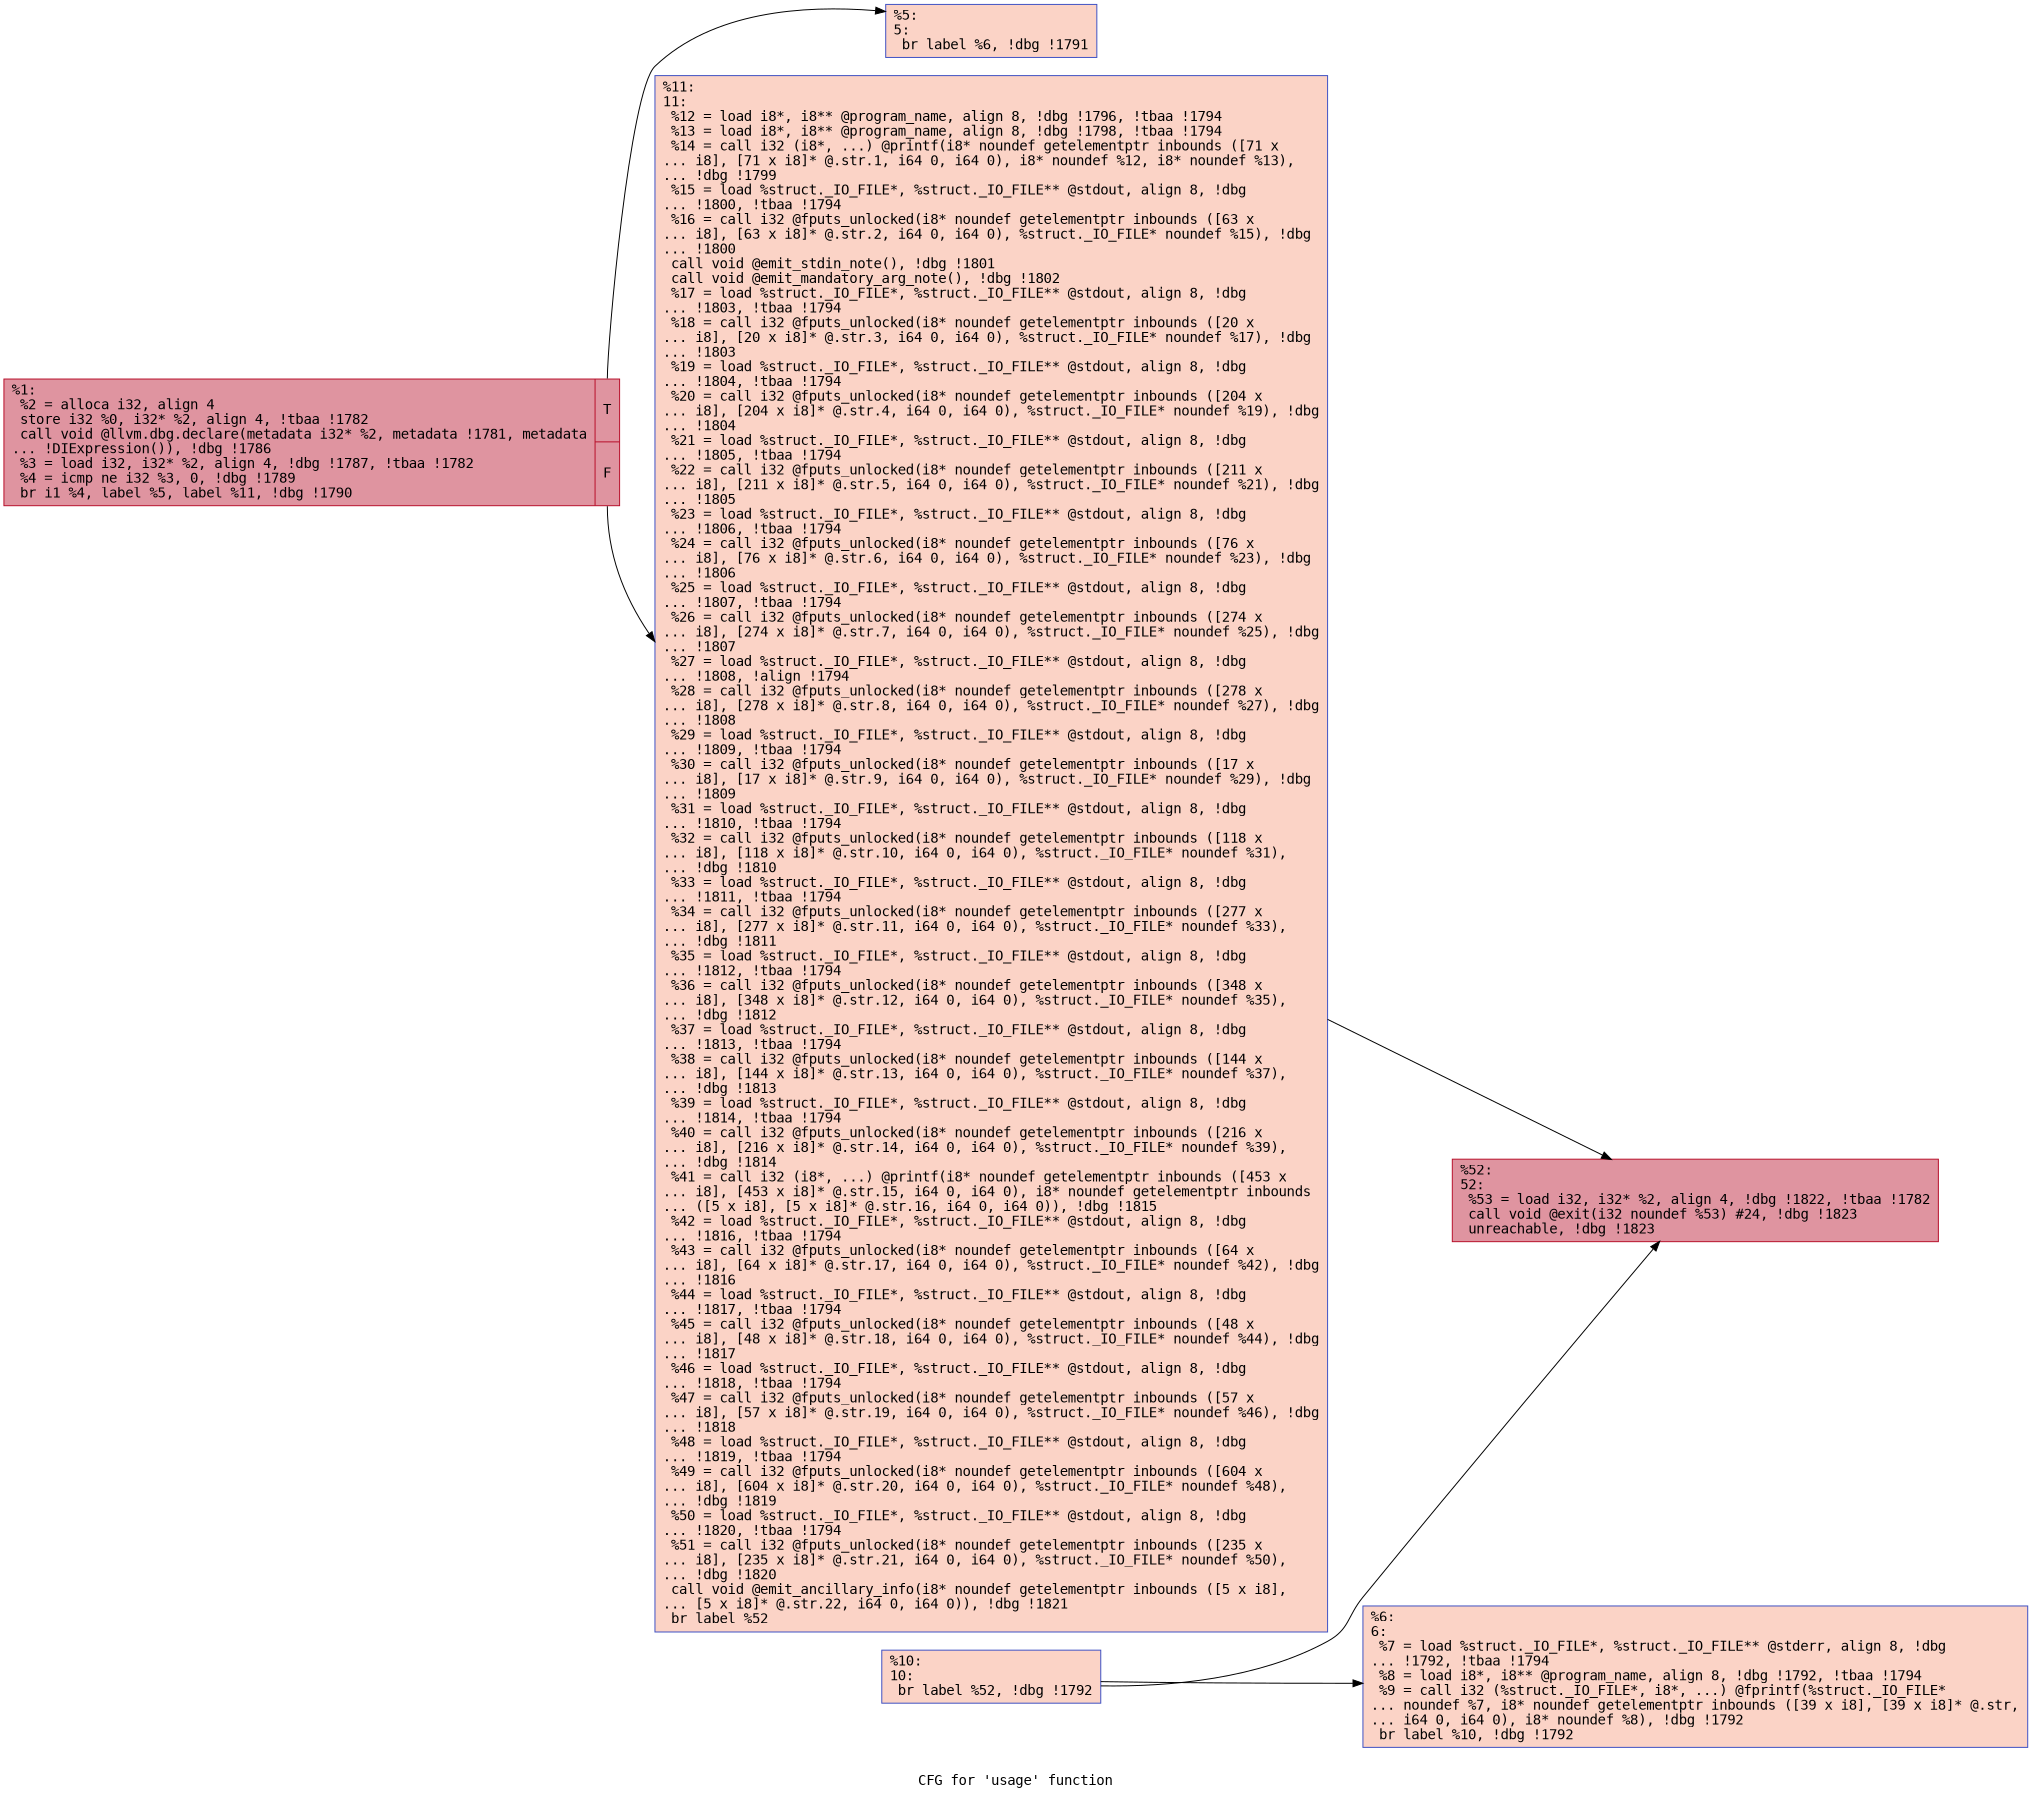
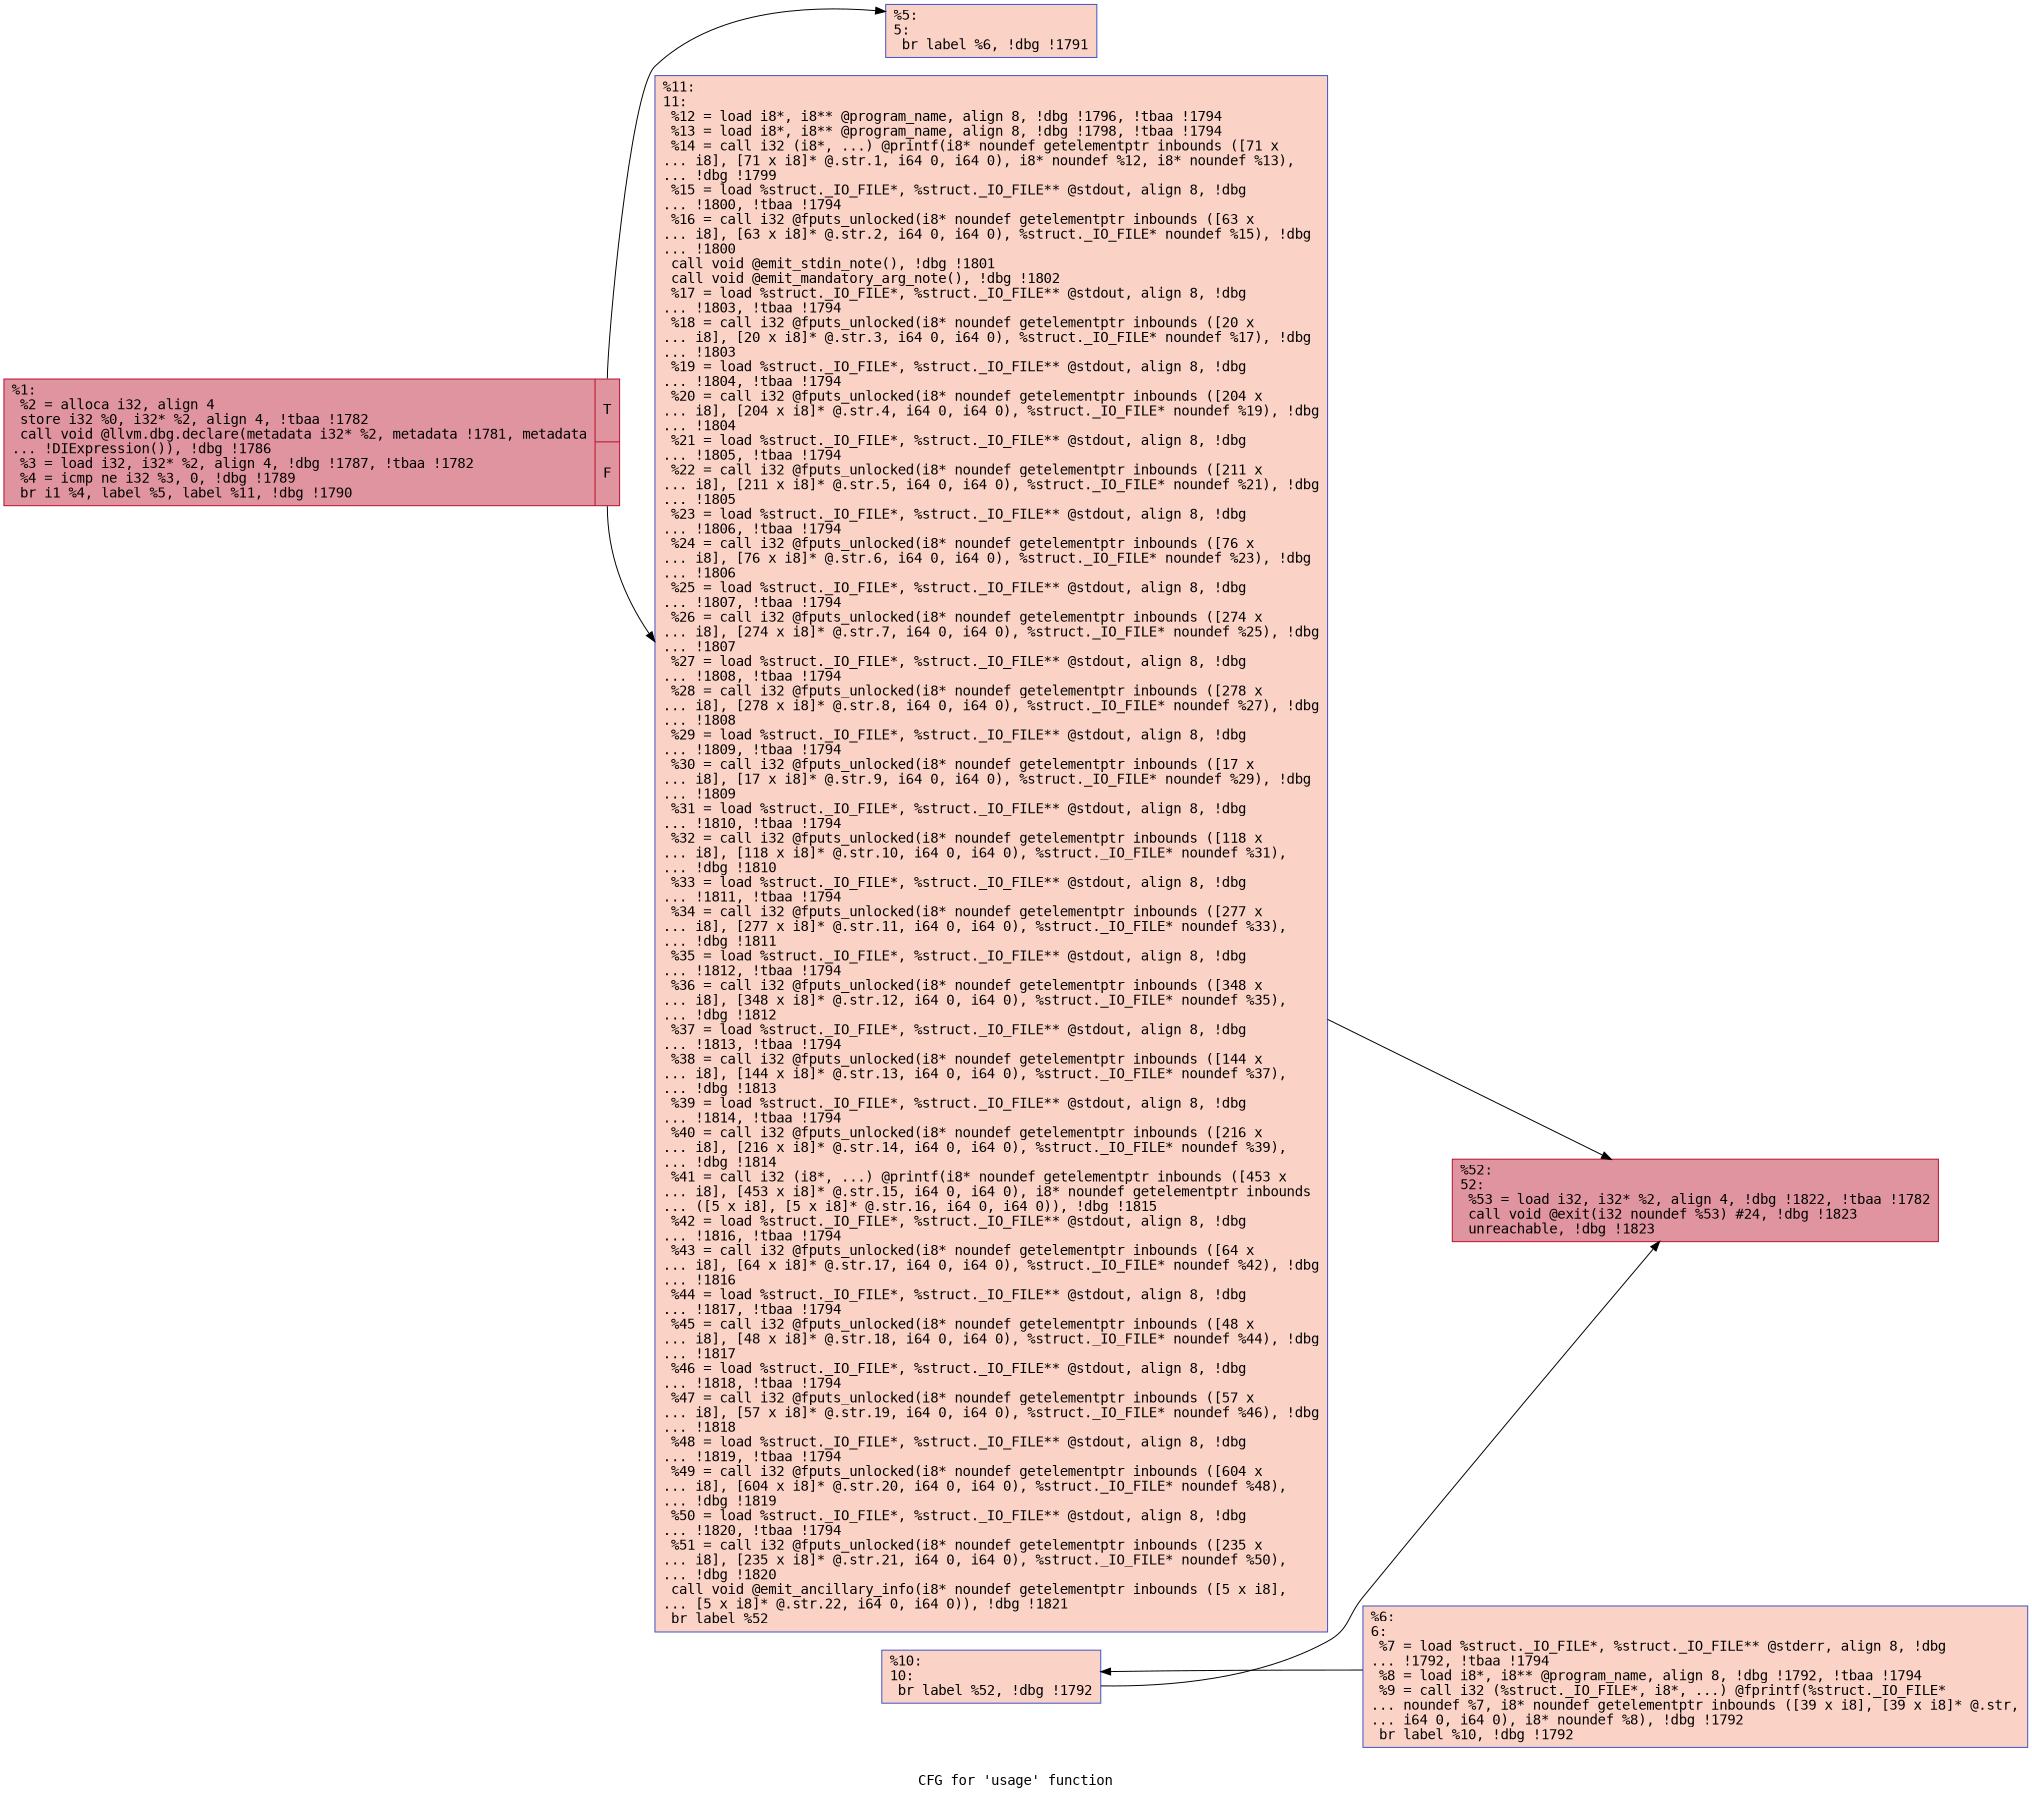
node "%11:": text "... !1808, !align !1794" -> "... !1808, !tbaa !1794"
edge "%10:" -> "%6:": reversed
